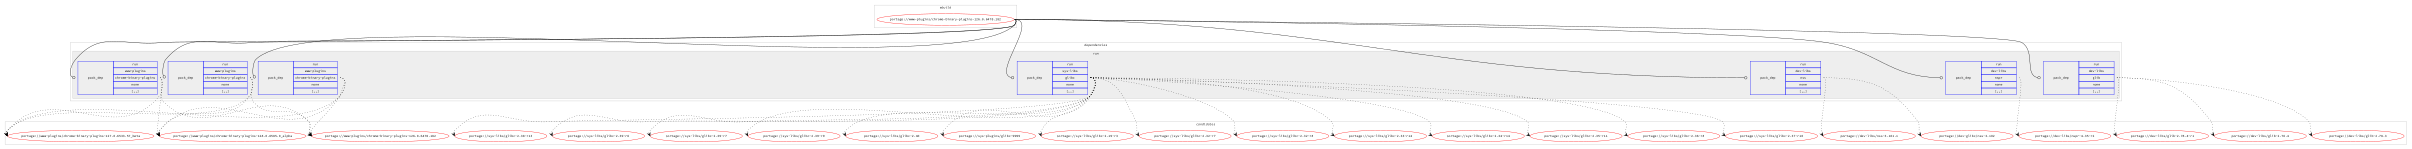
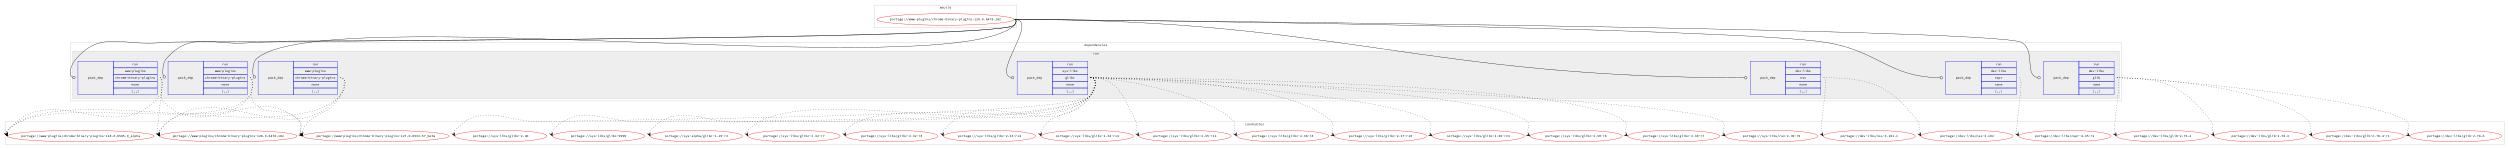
node "portage://sys-libs/glibc-2.39-r9": label "portage://sys-libs/glibc-2.39-r9" -> "portage://sys-libs/run-2.39-r9"
node "portage://sys-plugins/glibc-9999": label "portage://sys-plugins/glibc-9999" -> "portage://sys-libs/glibc-9999"
node "portage://sys-libs/glibc-2.19-r3": label "portage://sys-libs/glibc-2.19-r3" -> "portage://sys-alpha/glibc-2.19-r3"
node "portage://dev-glibc/nss-3.102": label "portage://dev-glibc/nss-3.102" -> "portage://dev-libs/nss-3.102"
node "portage://dev-libs/glib-2.78.6": added
